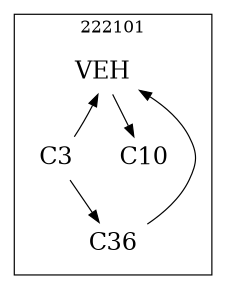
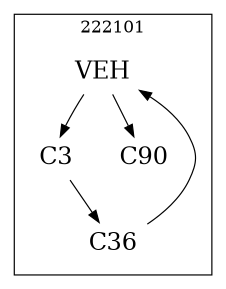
edge "C3" -> "VEH": reversed
node "C10": label "C10" -> "C90"
